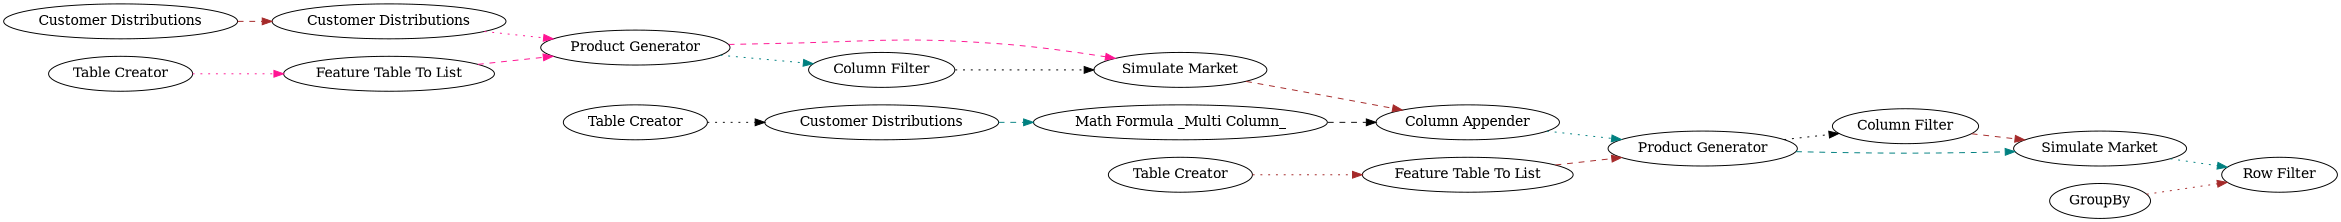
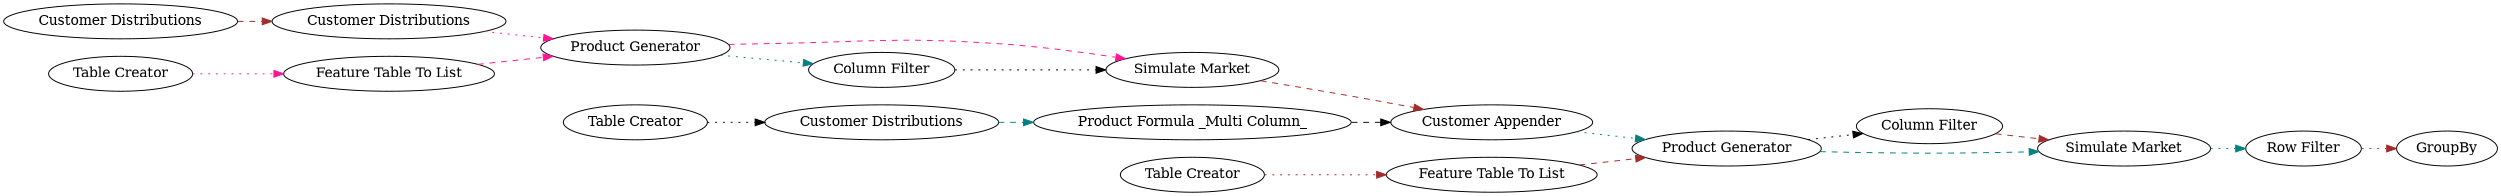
node "Math Formula _Multi Column_": label "Math Formula _Multi Column_" -> "Product Formula _Multi Column_"
node "Column Appender": label "Column Appender" -> "Customer Appender"
edge "GroupBy" -> "Row Filter": reversed
